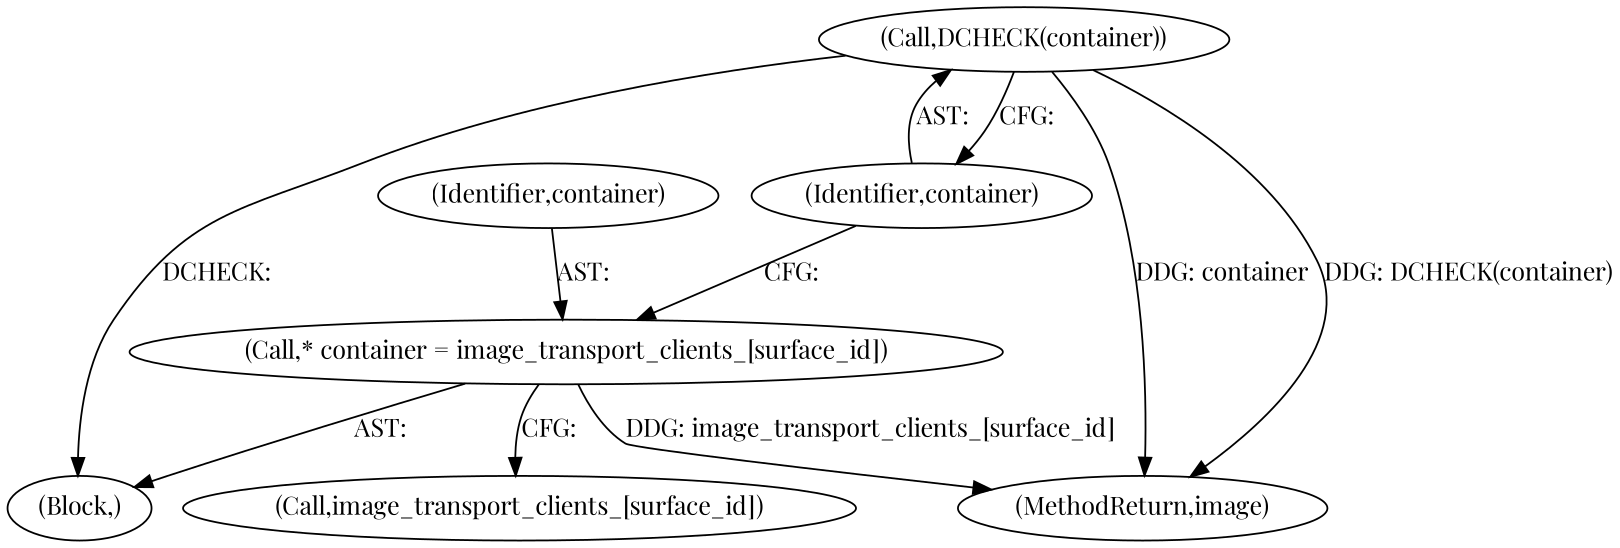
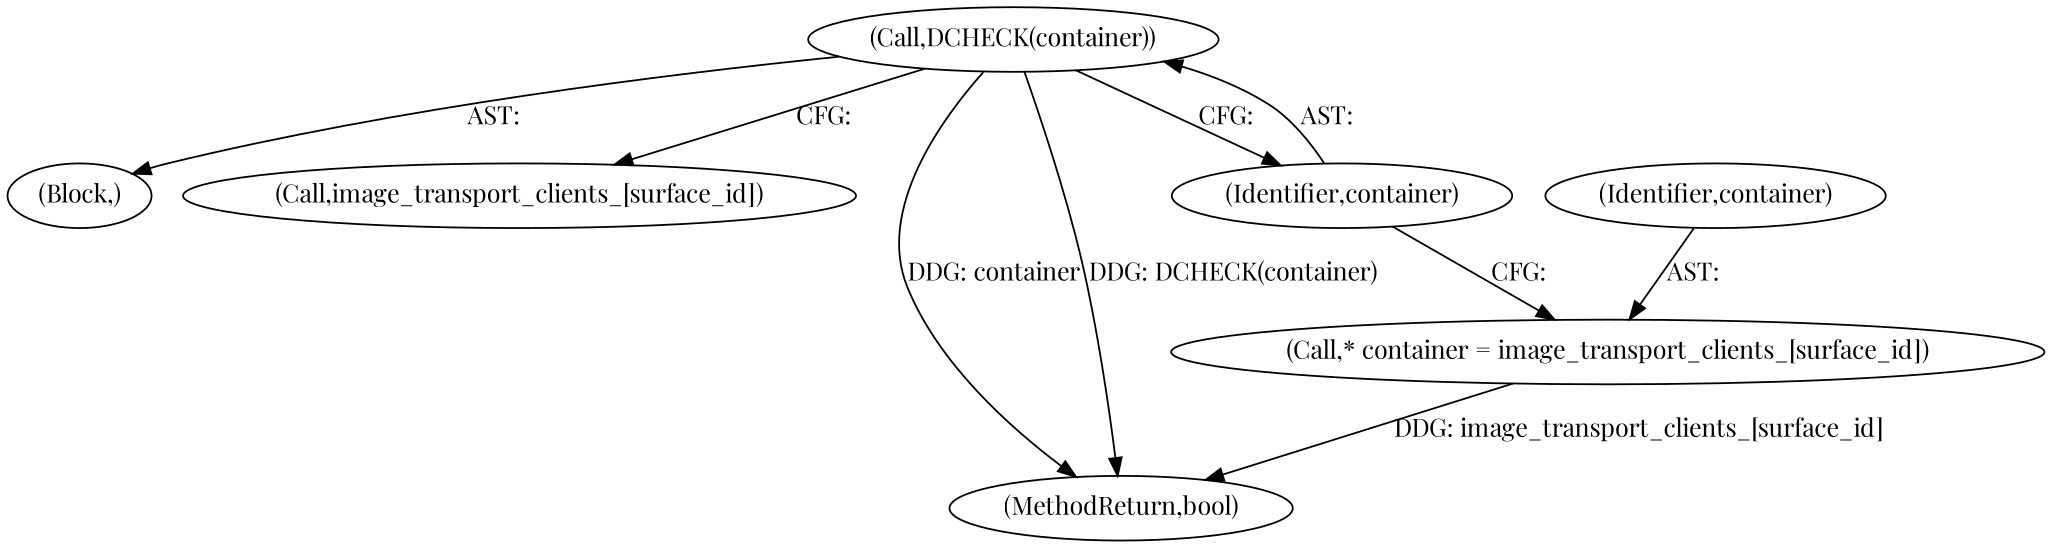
edge "(Call,DCHECK(container))" -> "(Block,)": label "DCHECK: " -> "AST: "
edge "(Call,* container = image_transport_clients_[surface_id])" -> "(Call,image_transport_clients_[surface_id])": now "(Call,DCHECK(container))" -> "(Call,image_transport_clients_[surface_id])"
edge "(Call,* container = image_transport_clients_[surface_id])" -> "(Block,)": removed, label "AST:"
node "(MethodReturn,image)": label "(MethodReturn,image)" -> "(MethodReturn,bool)"
